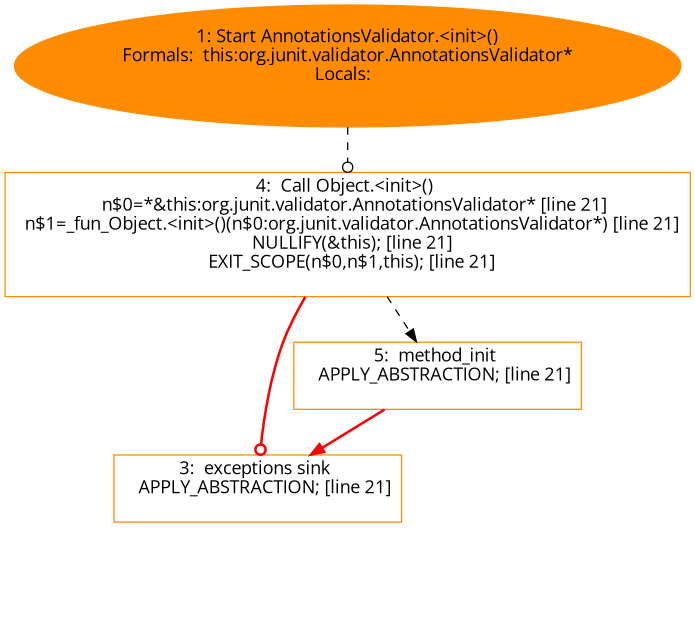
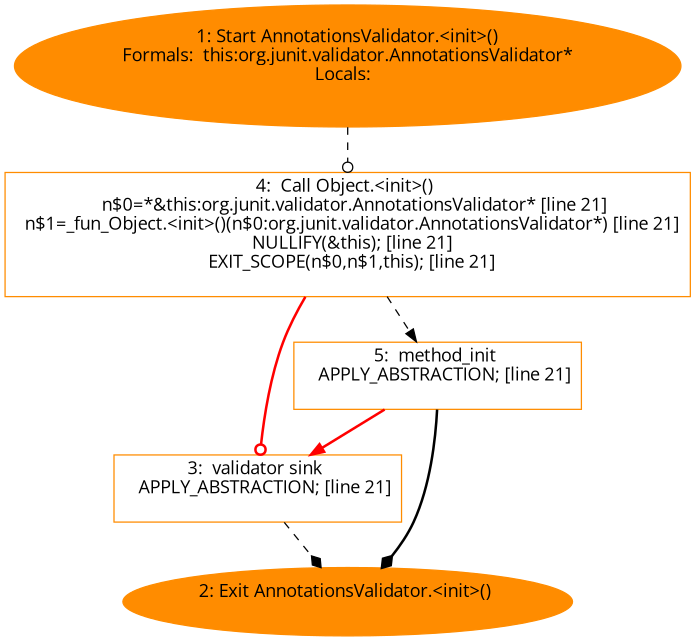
node "3:  exceptions sink APPLY_ABSTRACTION; [line 21]": label "3:  exceptions sink APPLY_ABSTRACTION; [line 21]" -> "3:  validator sink APPLY_ABSTRACTION; [line 21]"
node "2: Exit AnnotationsValidator.<init>()": added
